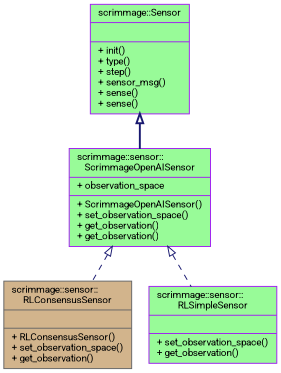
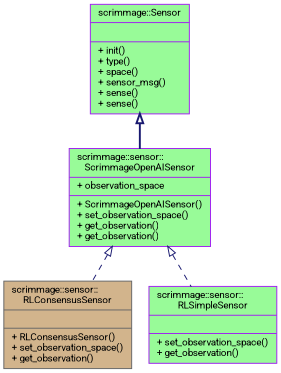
node "scrimmage::Sensor": text "+ step()" -> "+ space()"
